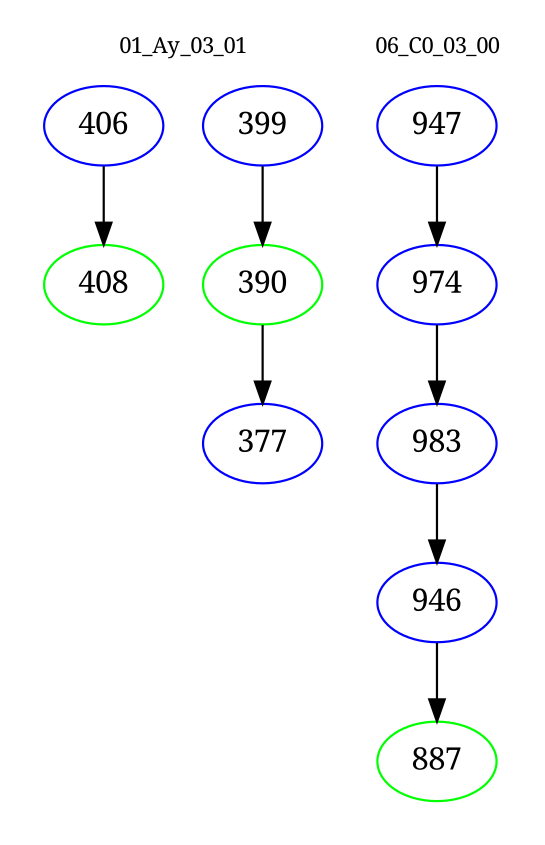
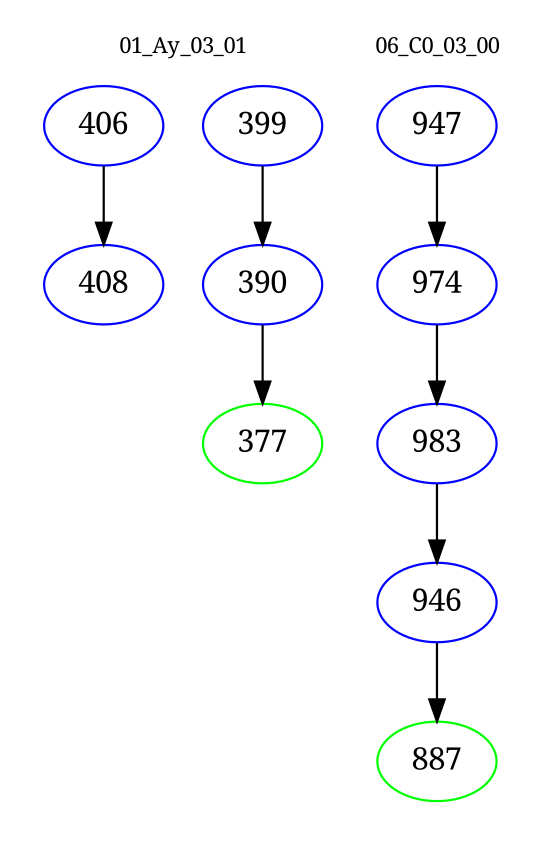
node "408": color green -> blue
node "390": color green -> blue
node "377": color blue -> green
